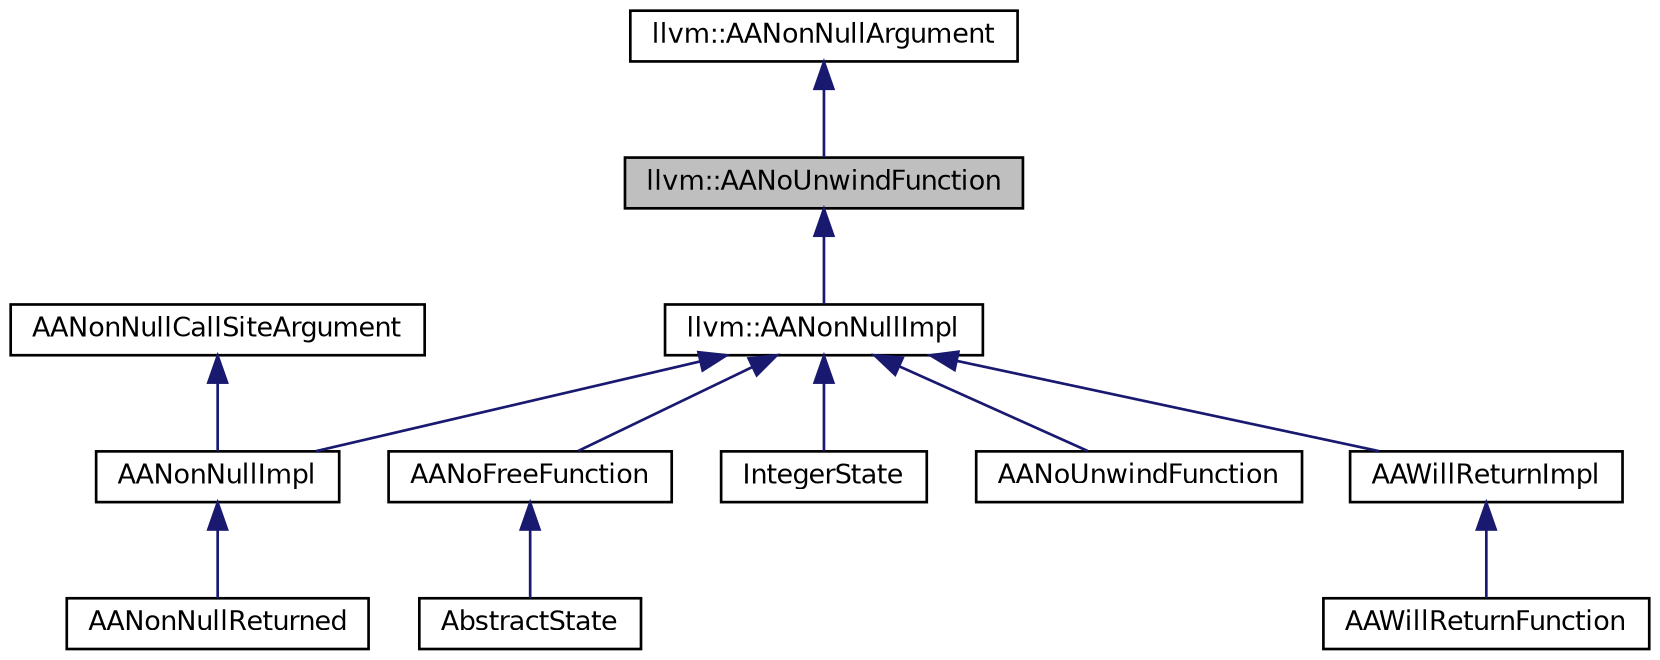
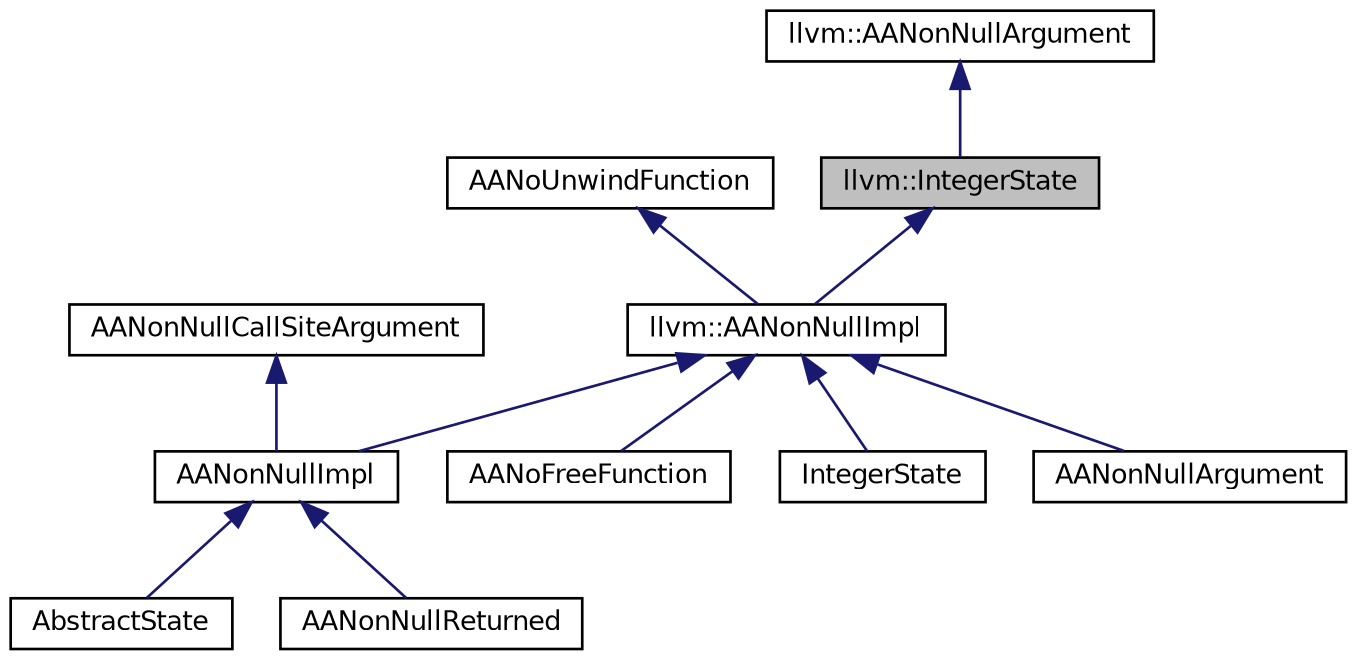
node "llvm::AANoUnwindFunction": label "llvm::AANoUnwindFunction" -> "llvm::IntegerState"
edge "AANoUnwindFunction" -> "llvm::AANonNullImpl": reversed
node "AAWillReturnImpl": label "AAWillReturnImpl" -> "AANonNullArgument"
edge "AbstractState" -> "AANoFreeFunction": now "AbstractState" -> "AANonNullImpl"
node "AAWillReturnFunction": removed
